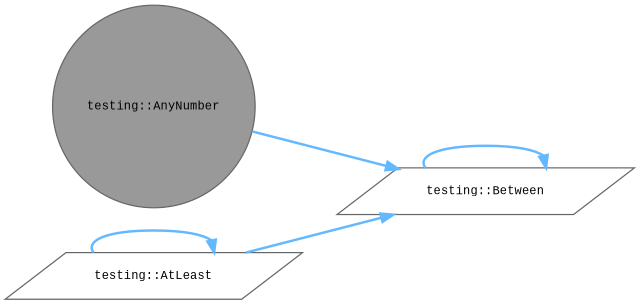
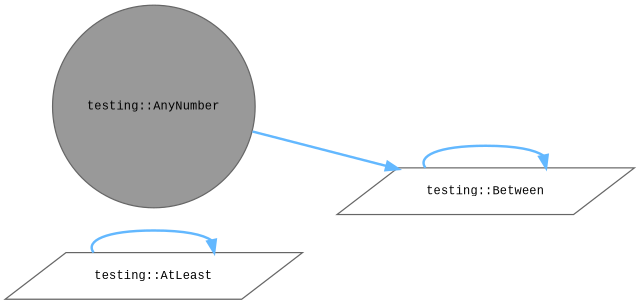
edge "testing::AtLeast" -> "testing::Between": removed
